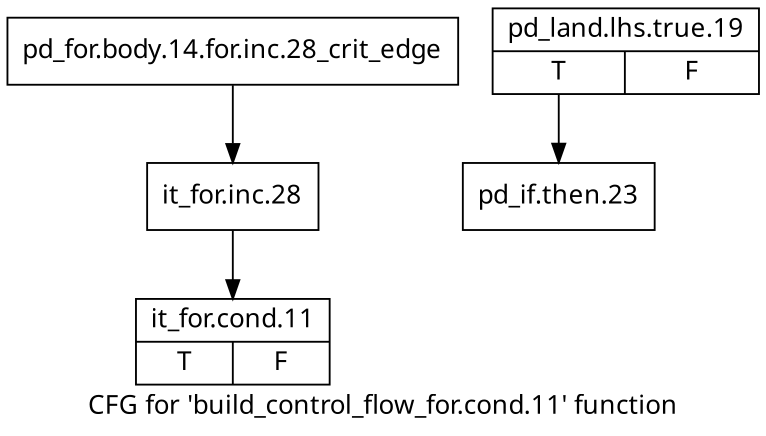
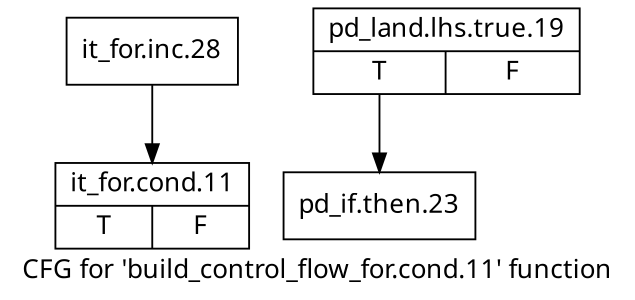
node "pd_for.body.14.for.inc.28_crit_edge": removed
